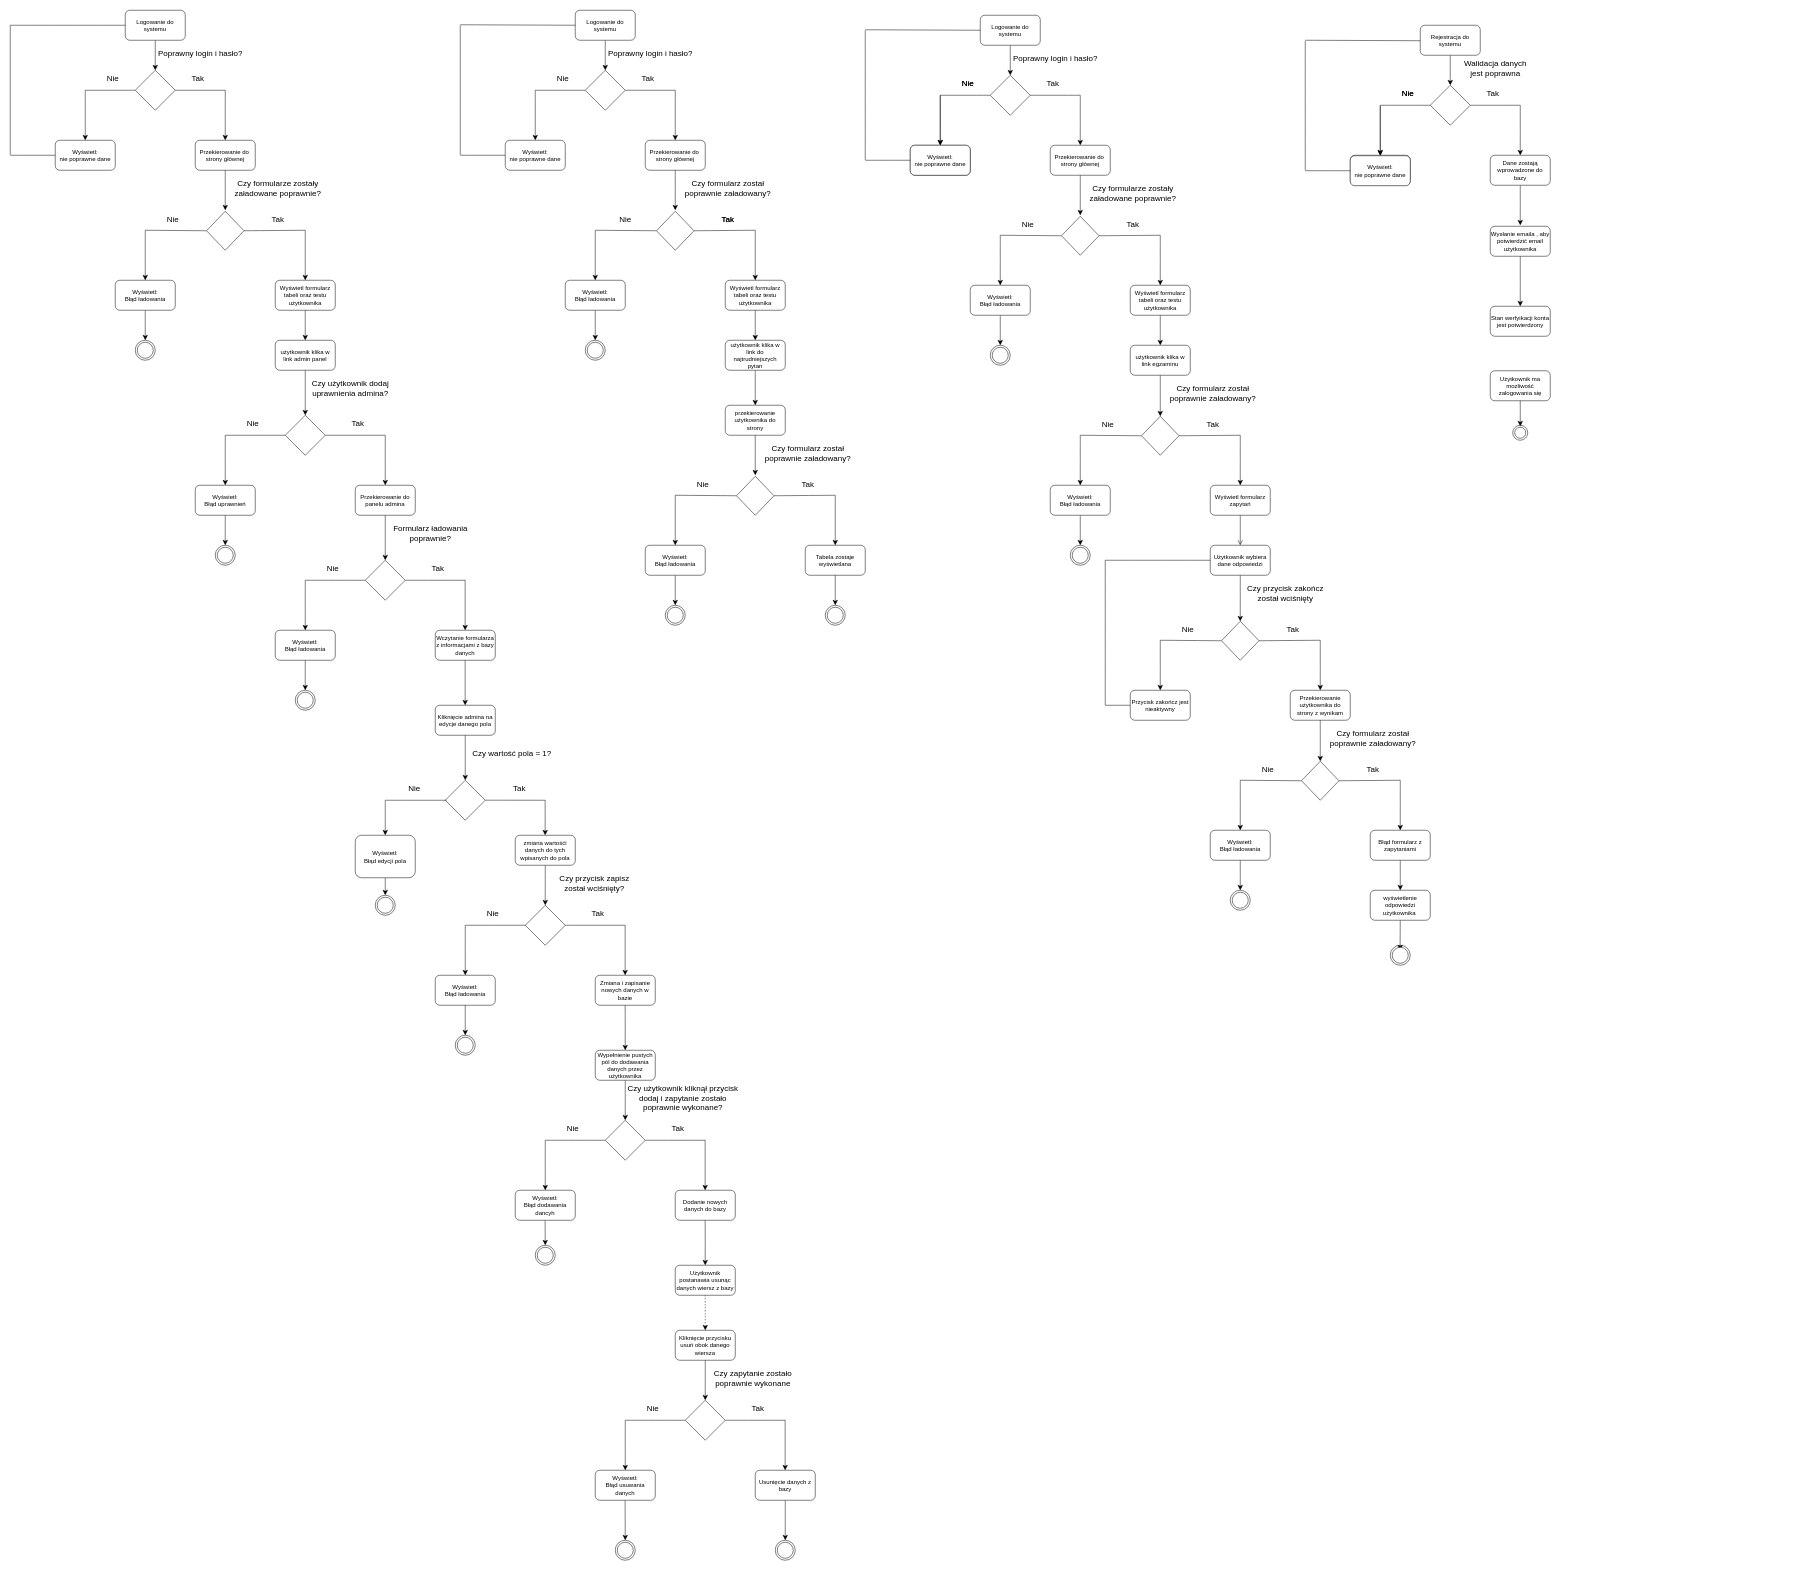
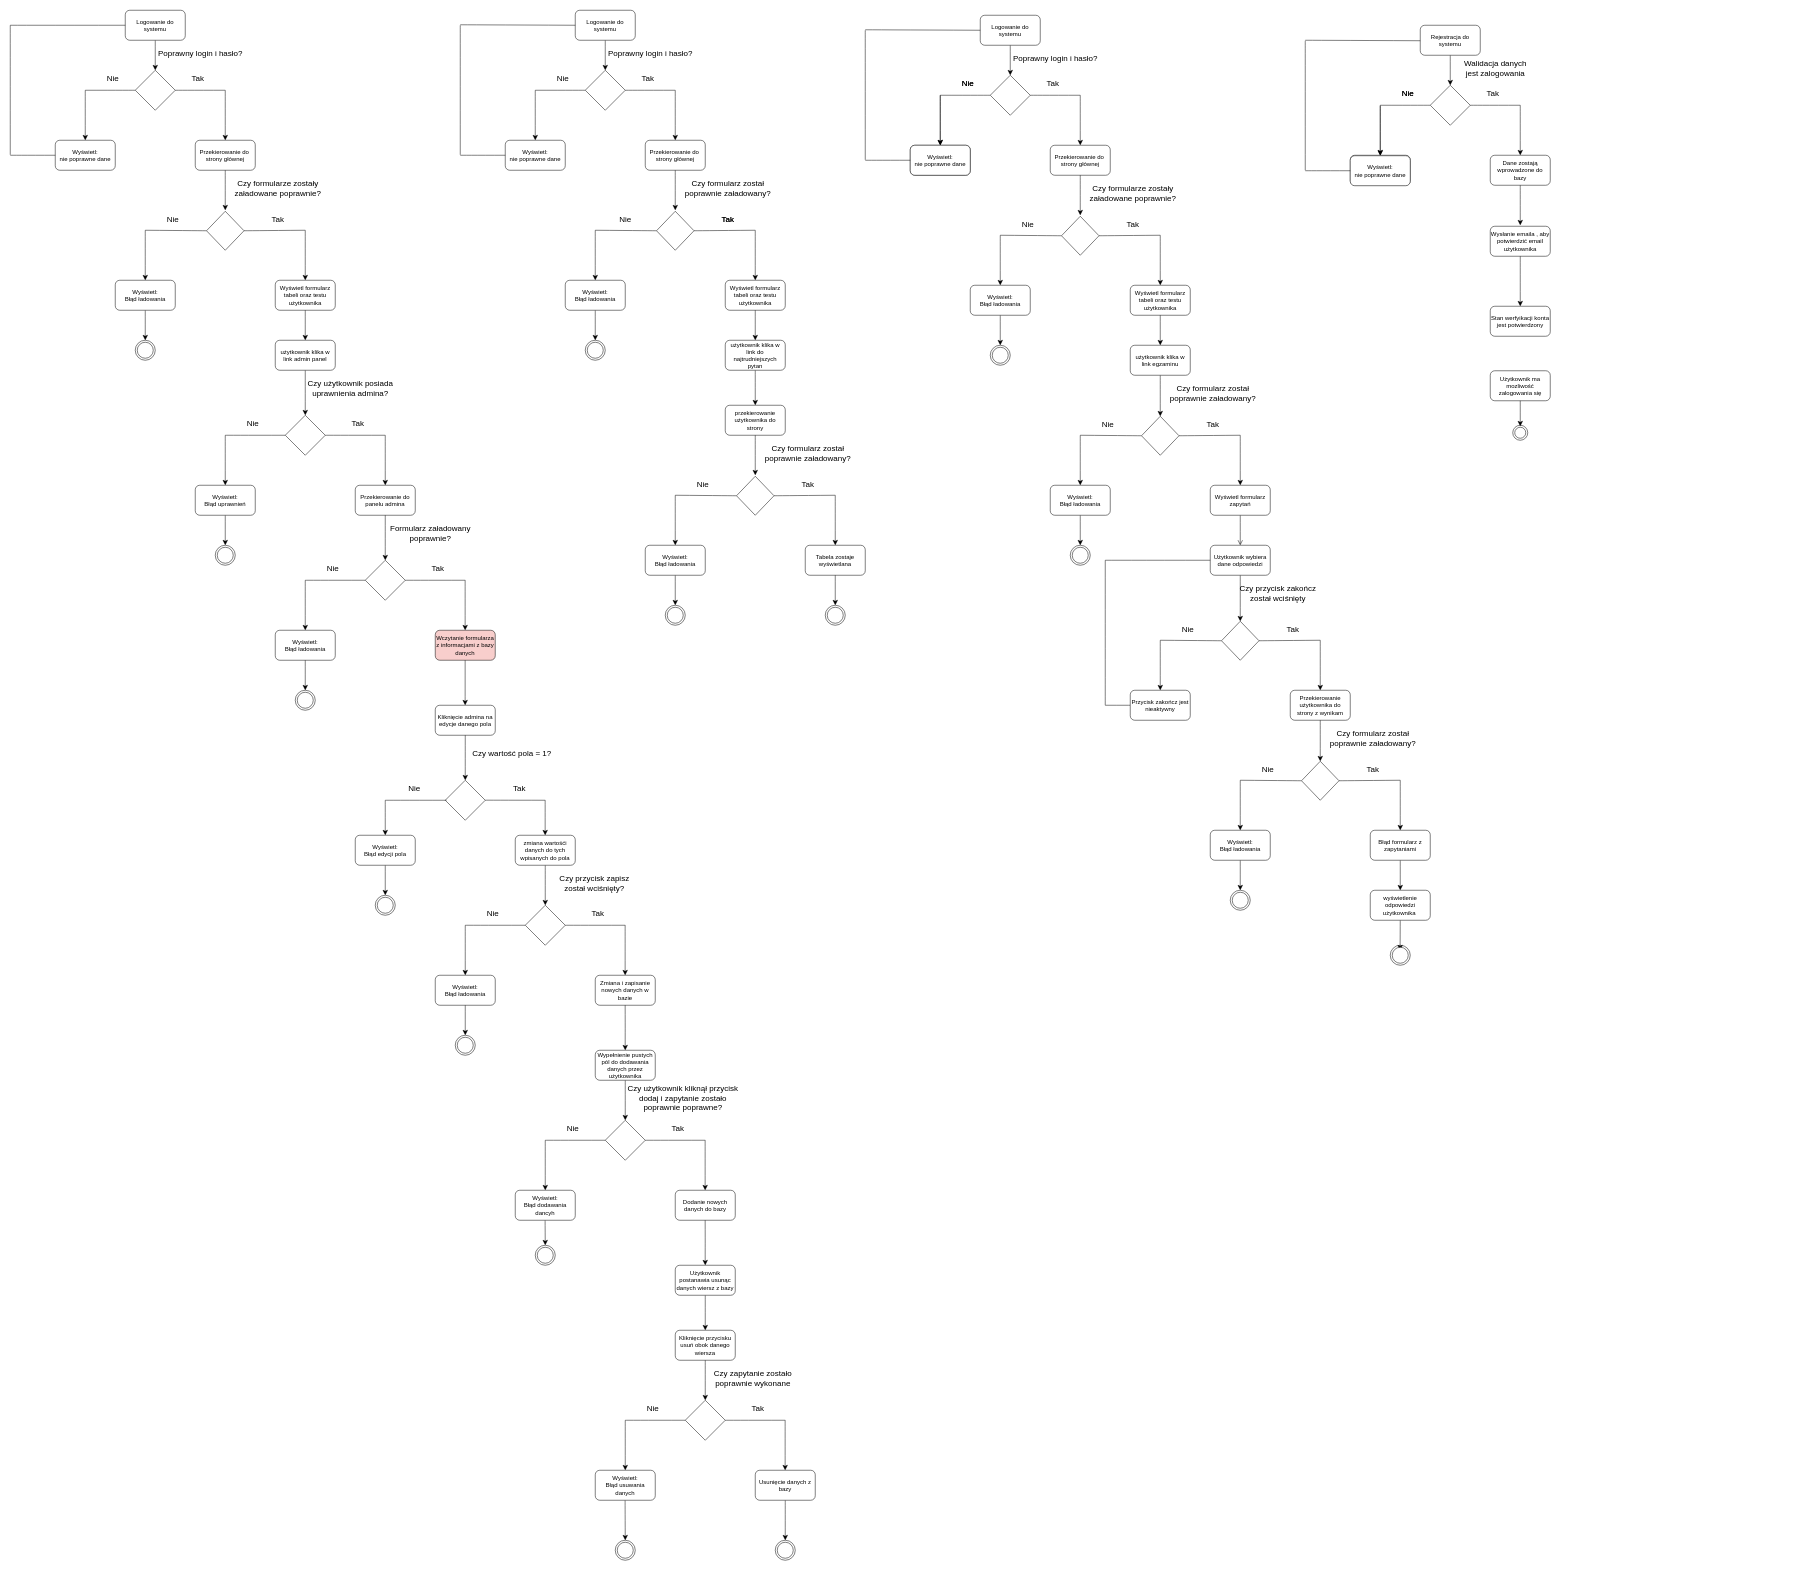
node "Walidacja danych jest poprawna": label "Walidacja danych jest poprawna" -> "Walidacja danych jest zalogowania"
node "Czy użytkownik dodaj uprawnienia admina?": label "Czy użytkownik dodaj uprawnienia admina?" -> "Czy użytkownik posiada uprawnienia admina?"
node "Formularz ładowania poprawnie?": label "Formularz ładowania poprawnie?" -> "Formularz załadowany poprawnie?"
node "Czy przycisk zakończ został wciśnięty": moved (1285, 593) -> (1278, 593)
node "Wczytanie formularza z informacjami z bazy danych": fillcolor #ffffff -> #f8cecc
node "Wyświetl: Błąd edycji pola": size 60x43 -> 60x30
node "Czy użytkownik kliknął przycisk dodaj i zapytanie zostało poprawnie wykonane?": label "Czy użytkownik kliknął przycisk dodaj i zapytanie zostało poprawnie wykonane?" -> "Czy użytkownik kliknął przycisk dodaj i zapytanie zostało poprawnie poprawne?"
edge "Użytkownik postanawia usunąc danych wiersz z bazy" -> "Kliknięcie przycisku usuń obok danego wiersza": style dashed -> solid
